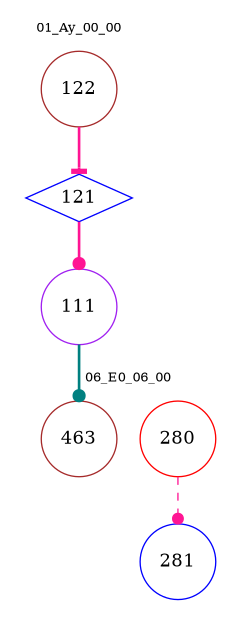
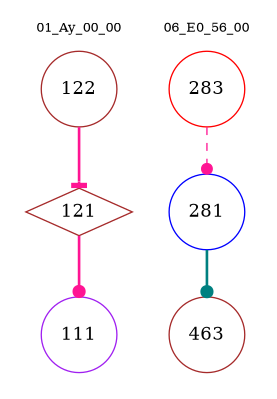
node "121": color blue -> brown
edge "111" -> "463": now "281" -> "463"
cluster "06_E0_06_00": label "06_E0_06_00" -> "06_E0_56_00"
node "280": label "280" -> "283"
